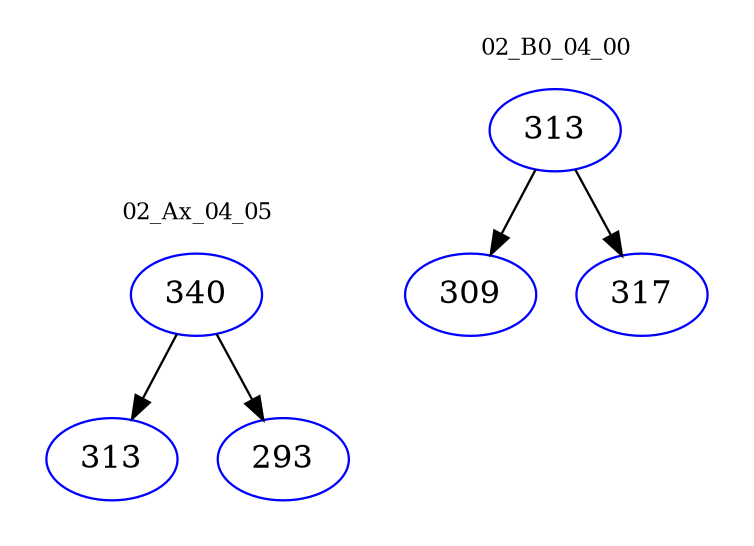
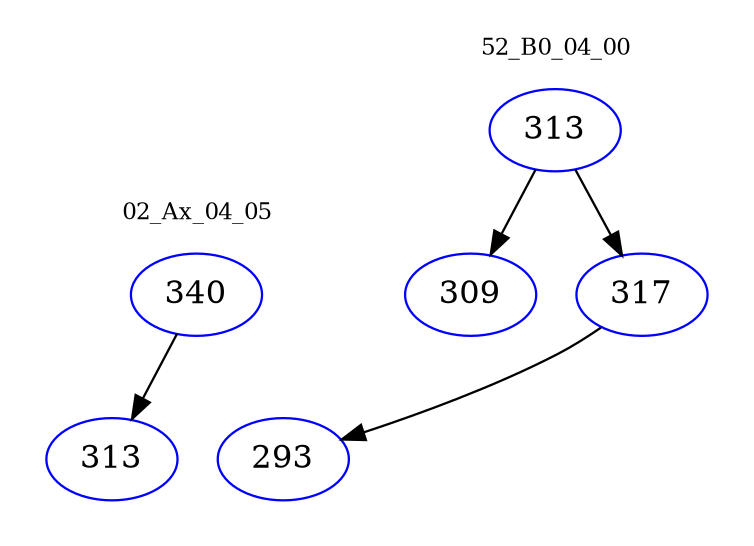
cluster "02_B0_04_00": label "02_B0_04_00" -> "52_B0_04_00"
edge "340" -> "293": now "317" -> "293"
